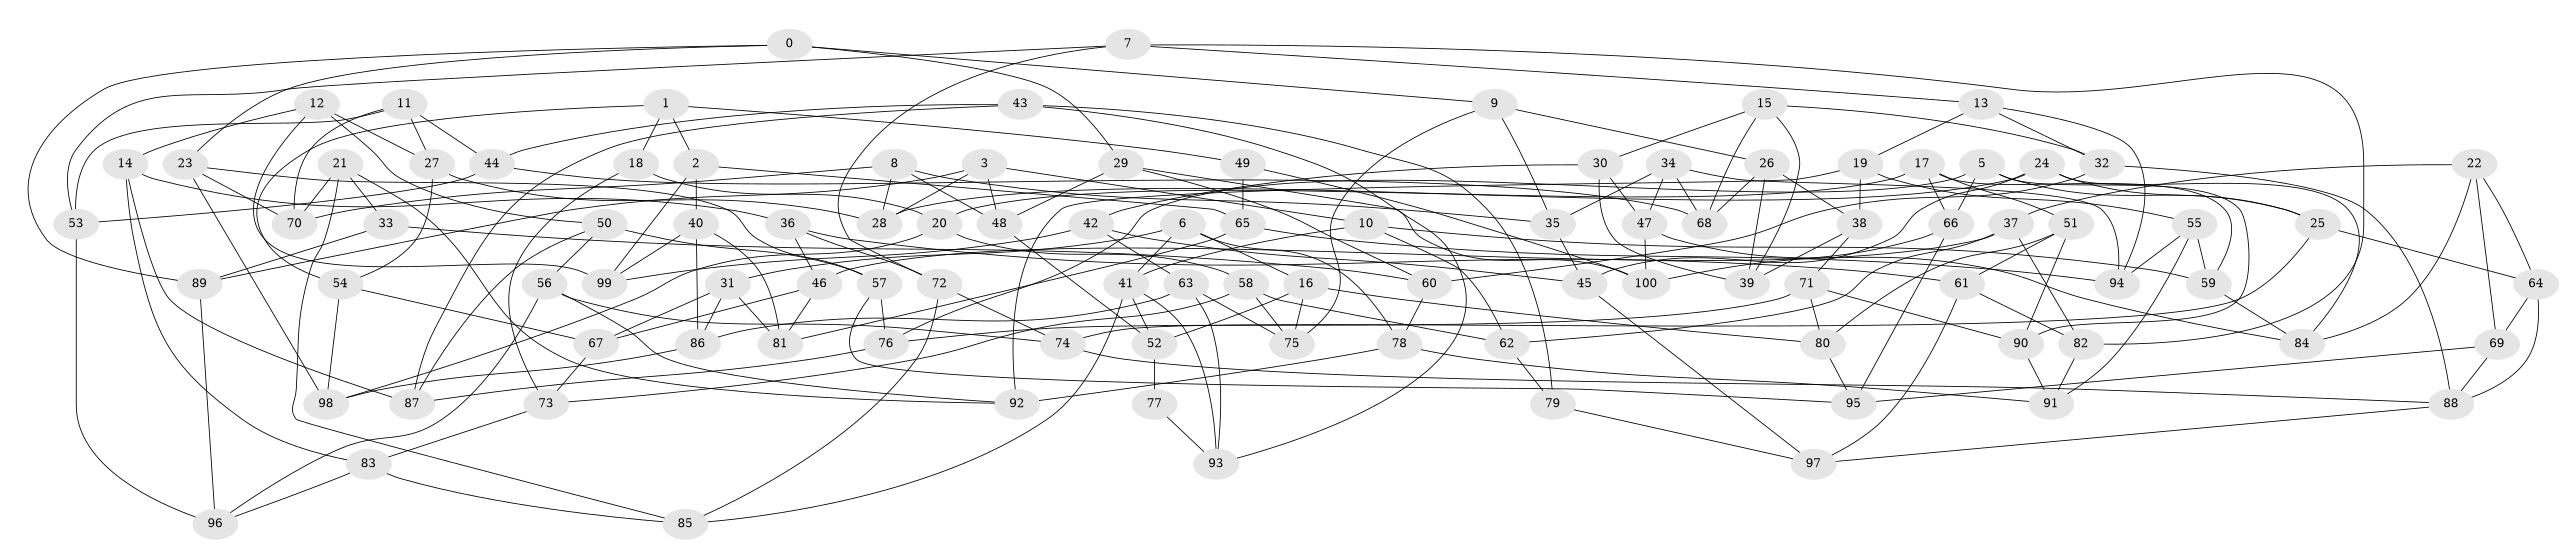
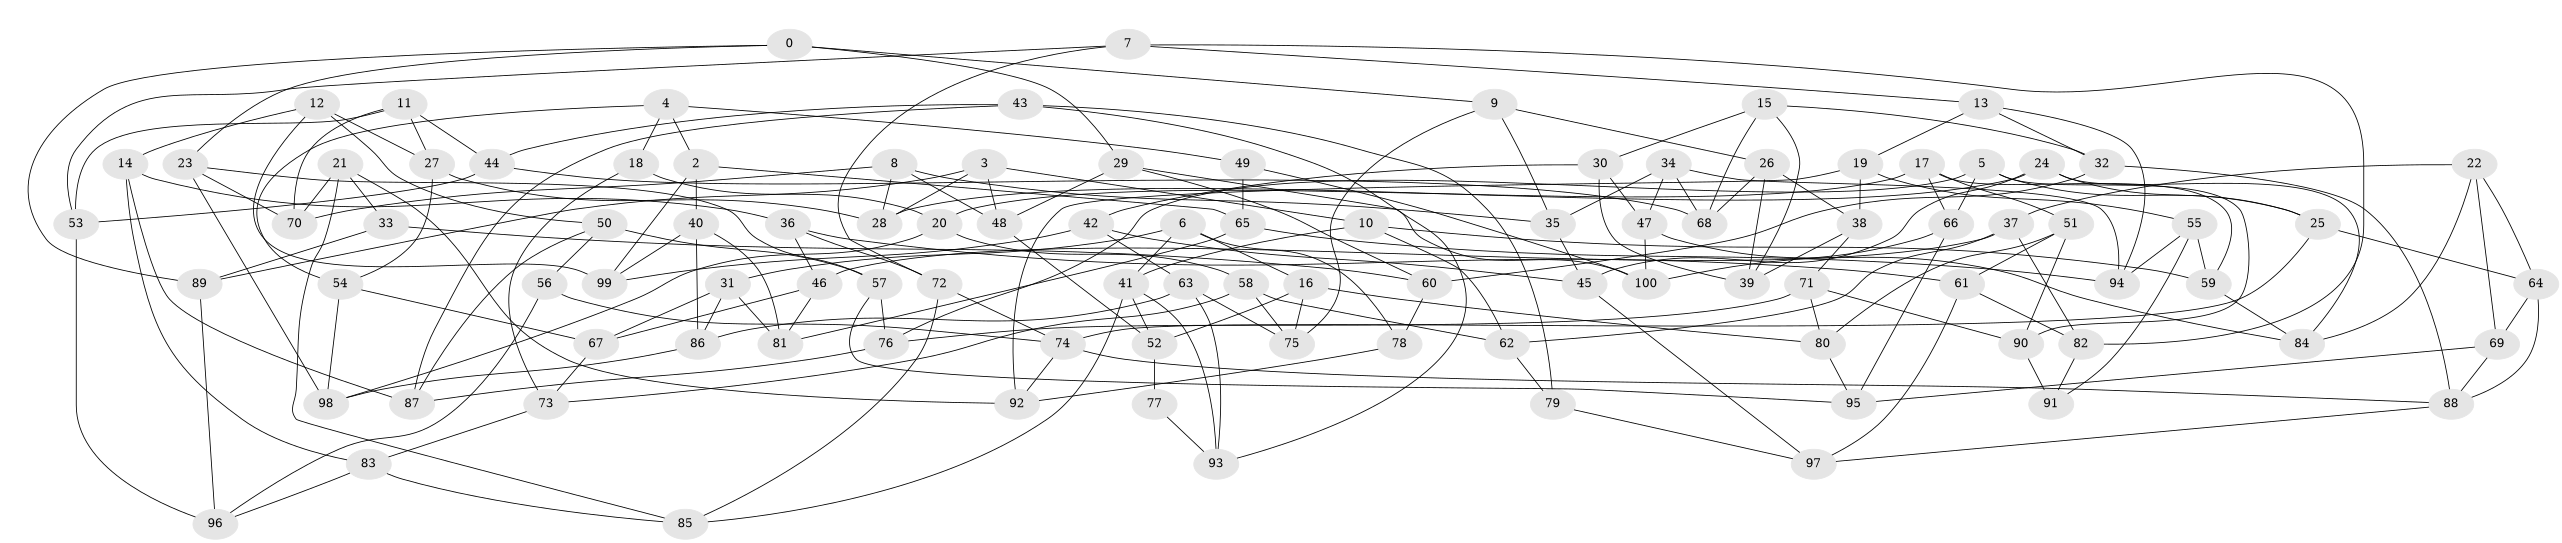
node "1": label "1" -> "4"
edge "56" -- "92": now "74" -- "92"
edge "78" -- "91": removed
